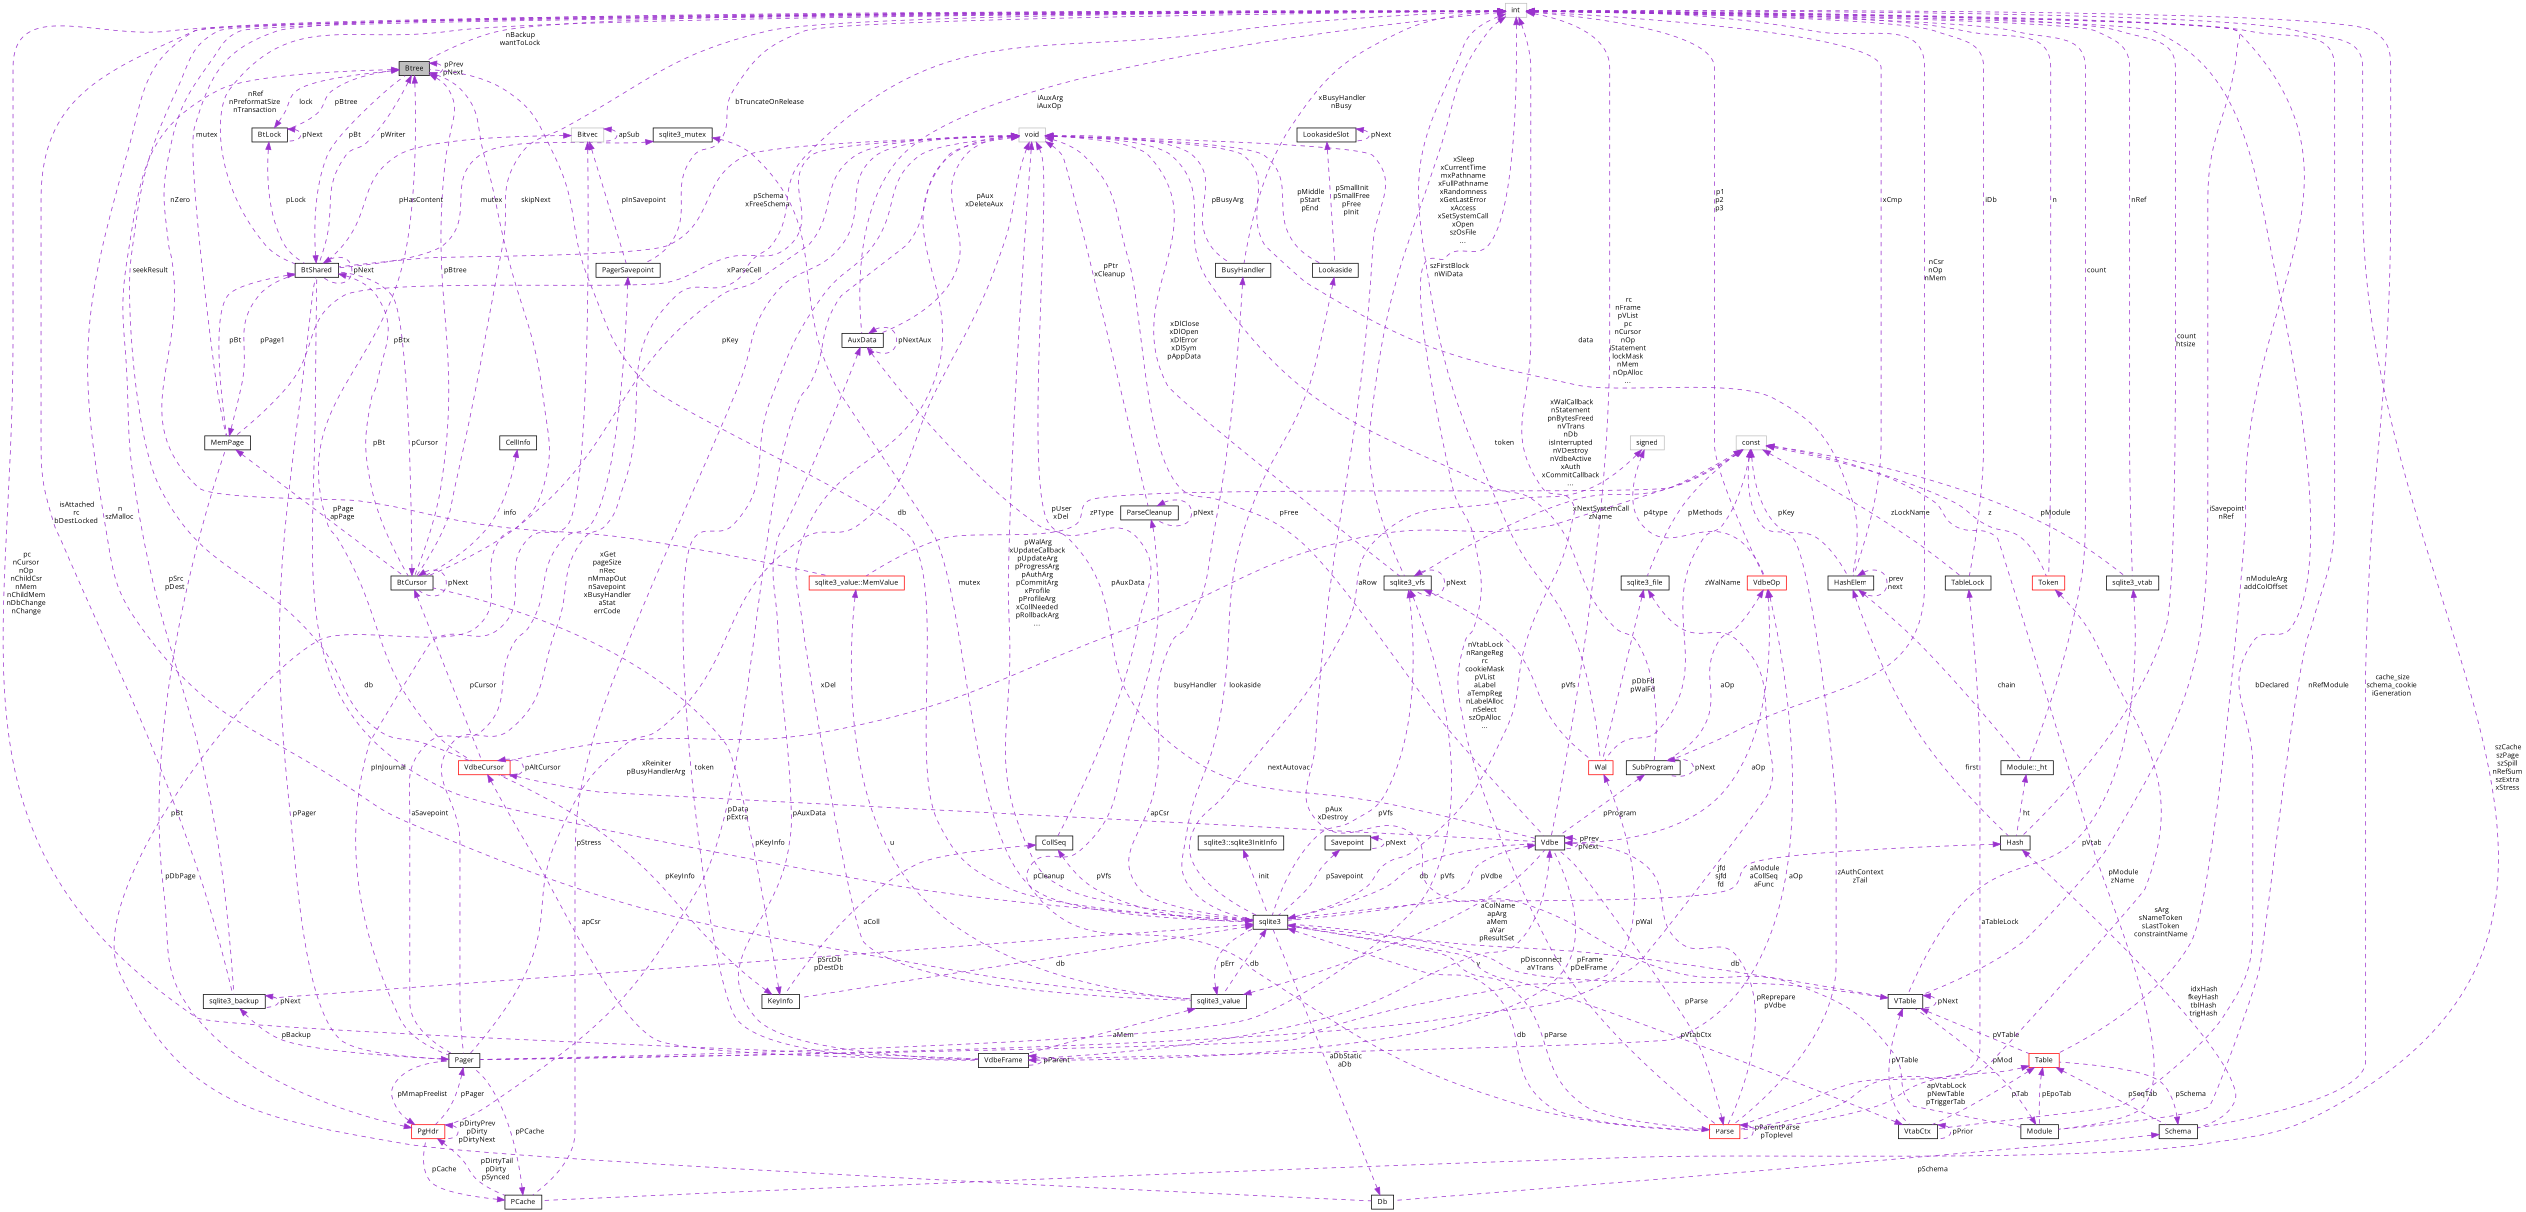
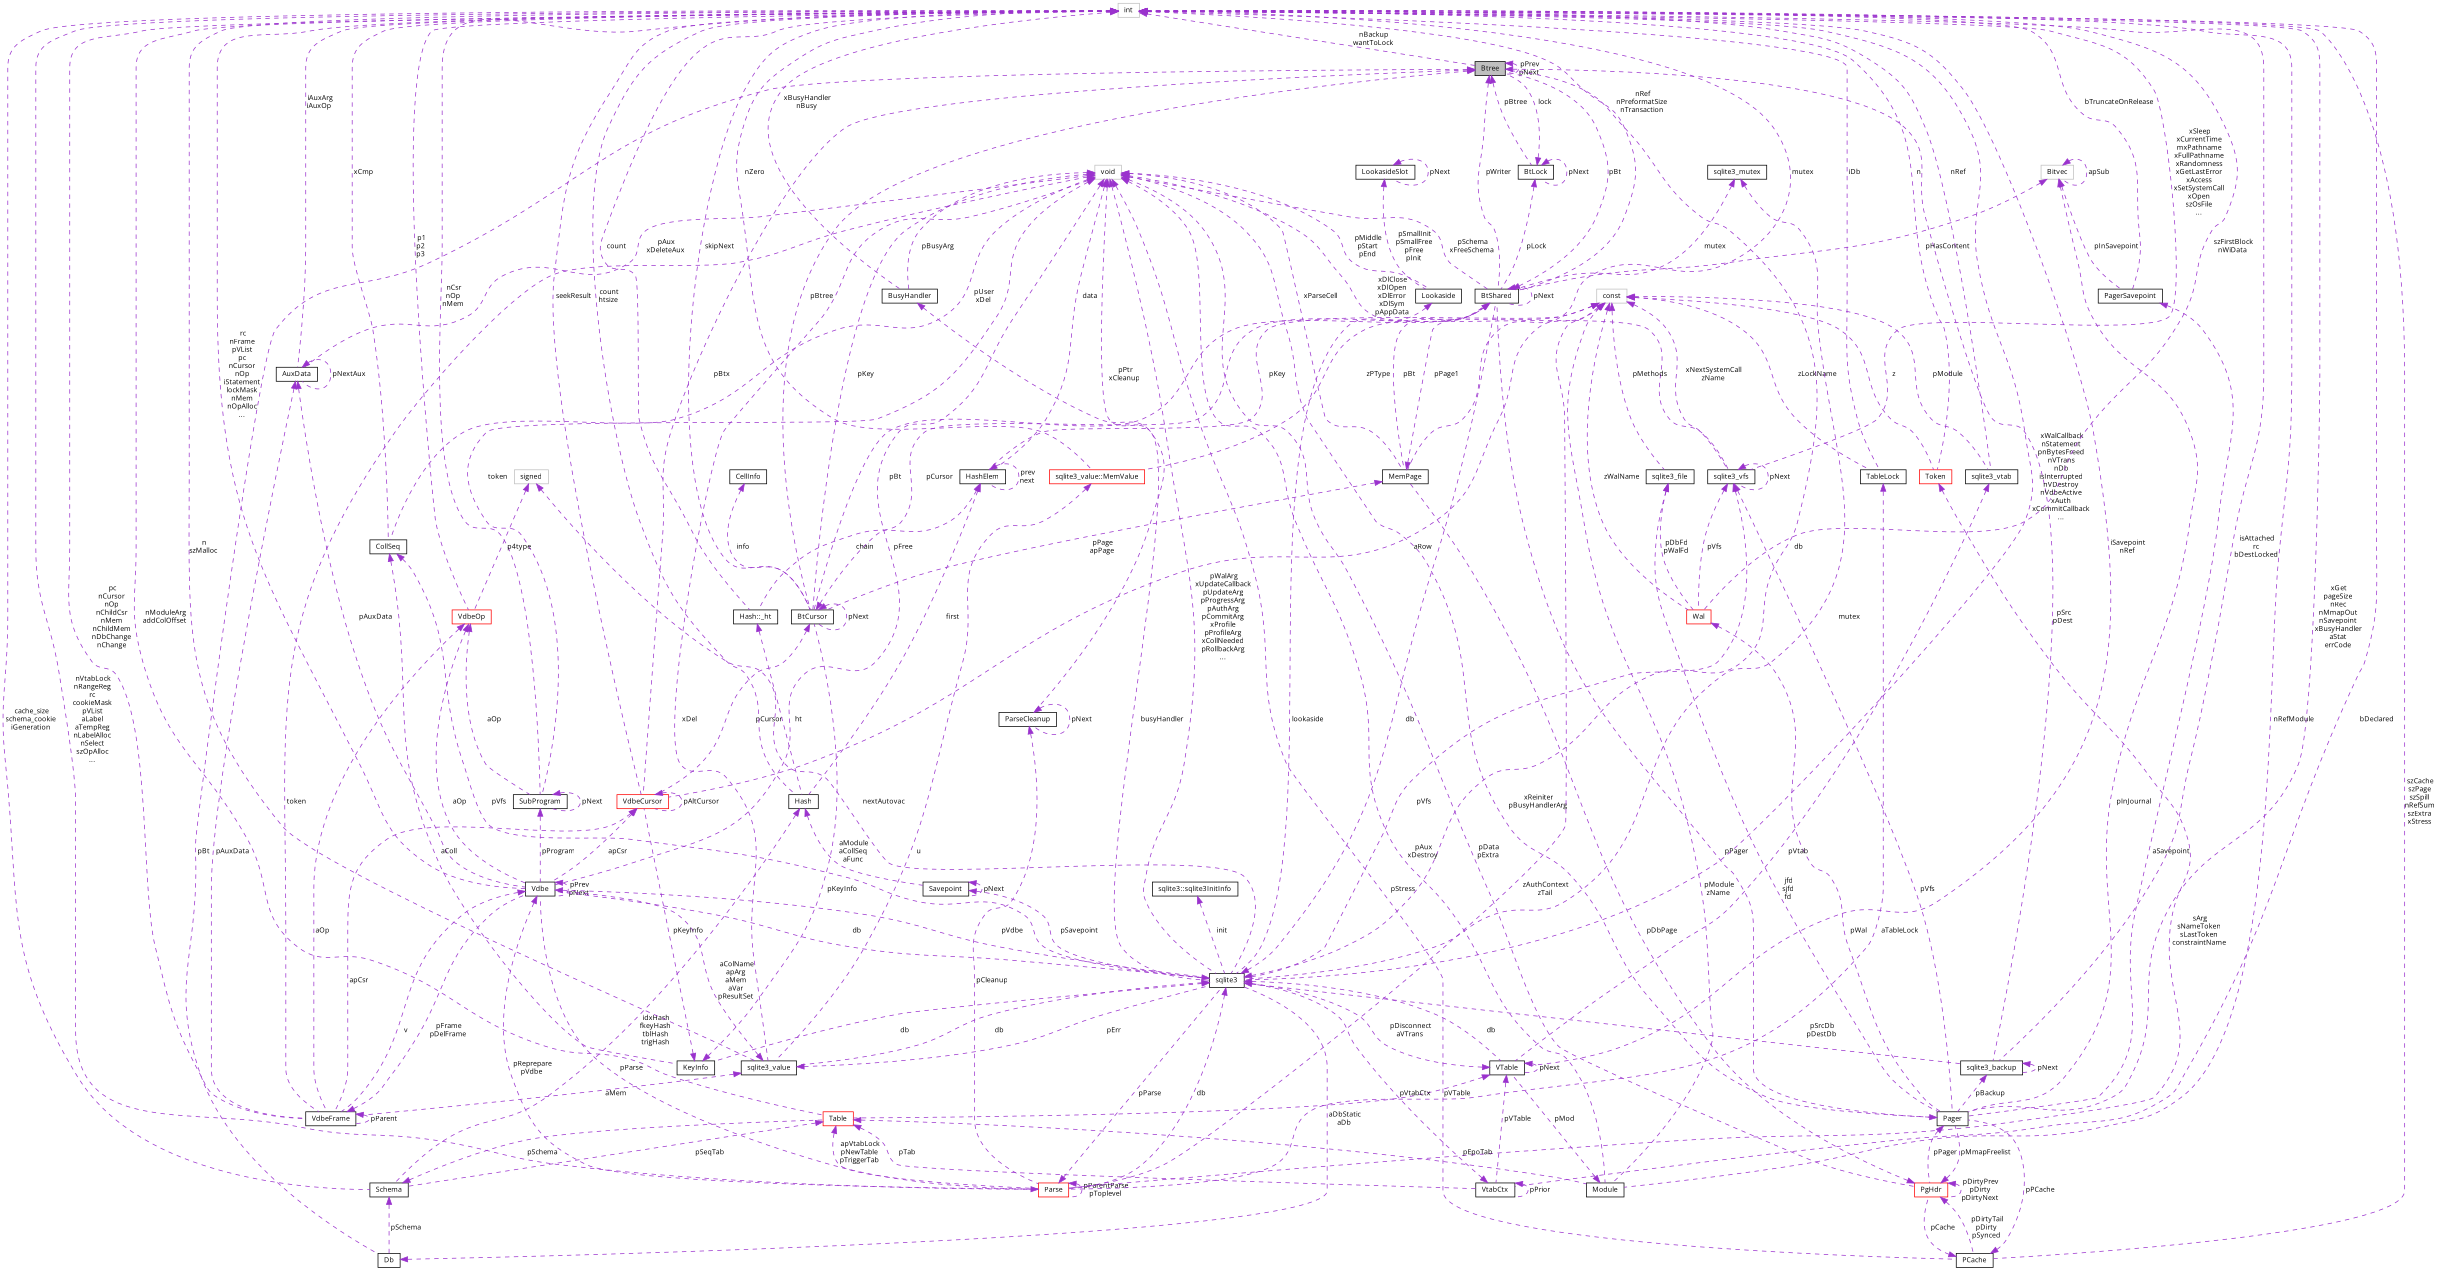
edge "HashElem" -> "int": now "CollSeq" -> "int"
node "Module::_ht": label "Module::_ht" -> "Hash::_ht"
edge "sqlite3" -> "Hash": now "Savepoint" -> "Hash"
